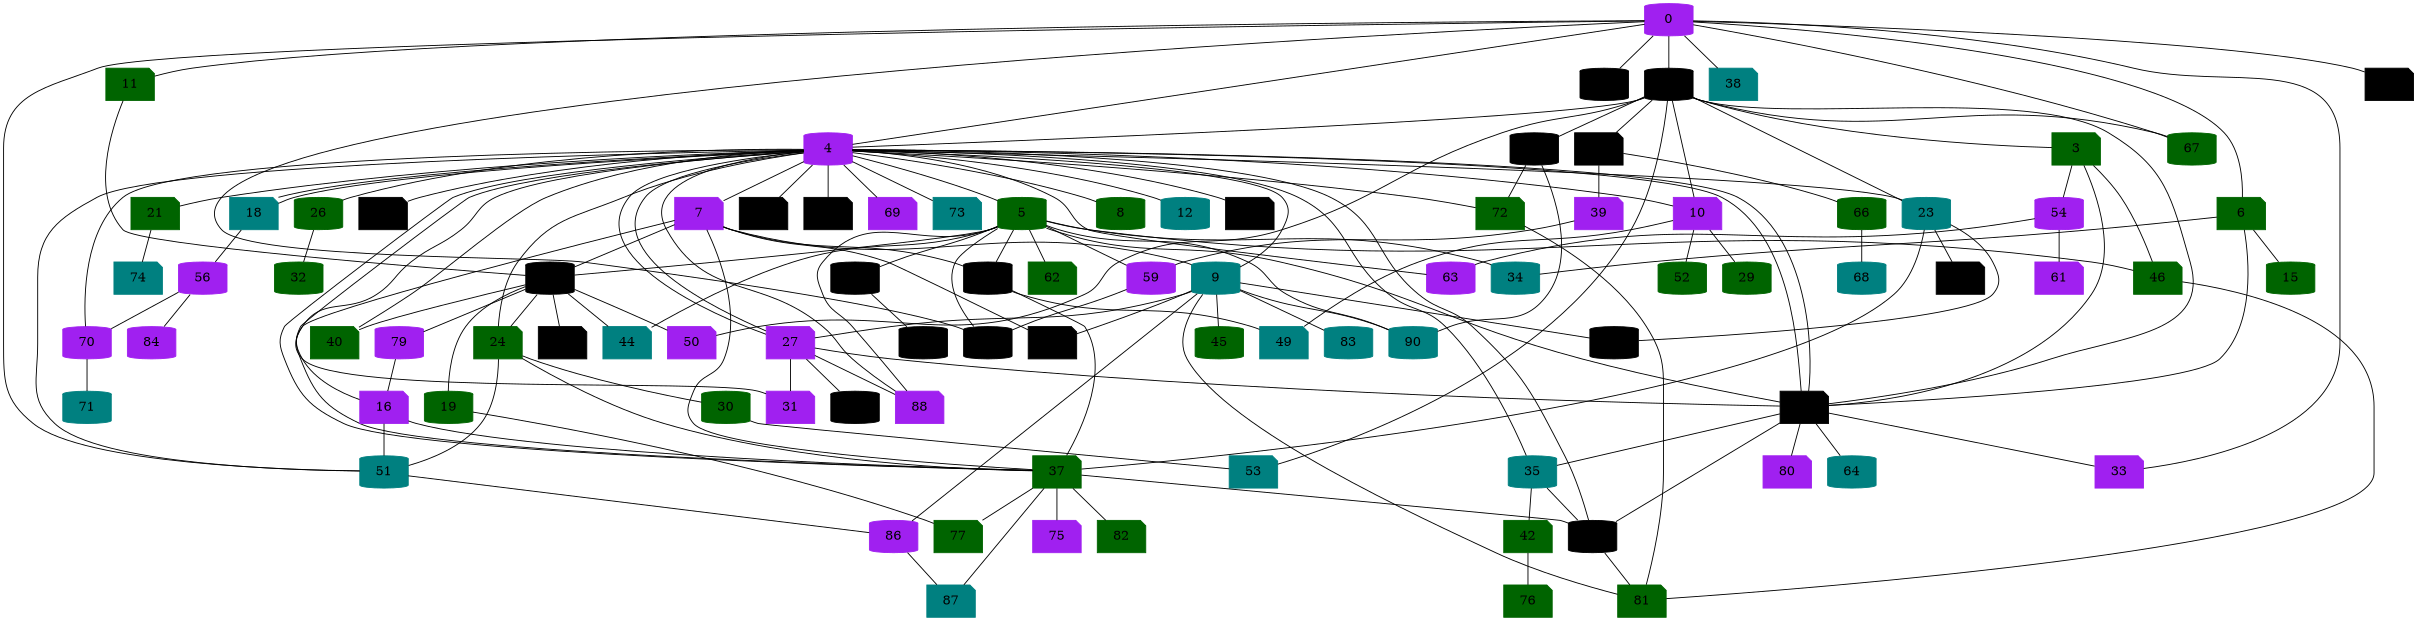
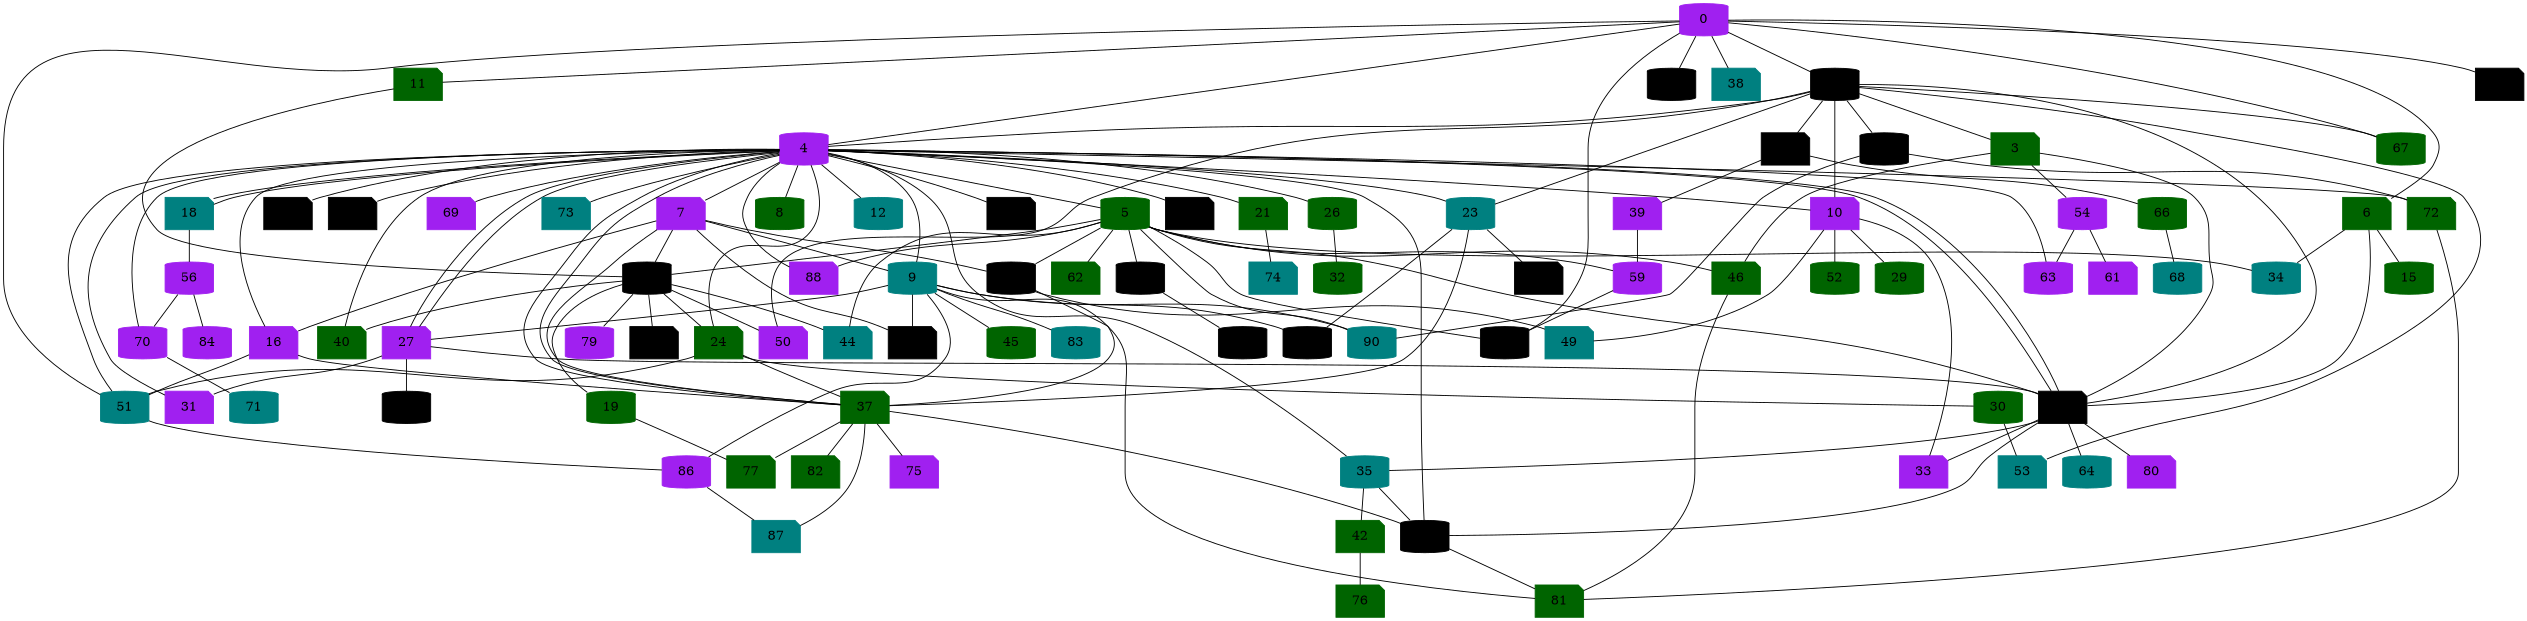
edge "0" -- "33": now "10" -- "33"
edge "79" -- "16": now "4" -- "16"
edge "27" -- "88": removed
